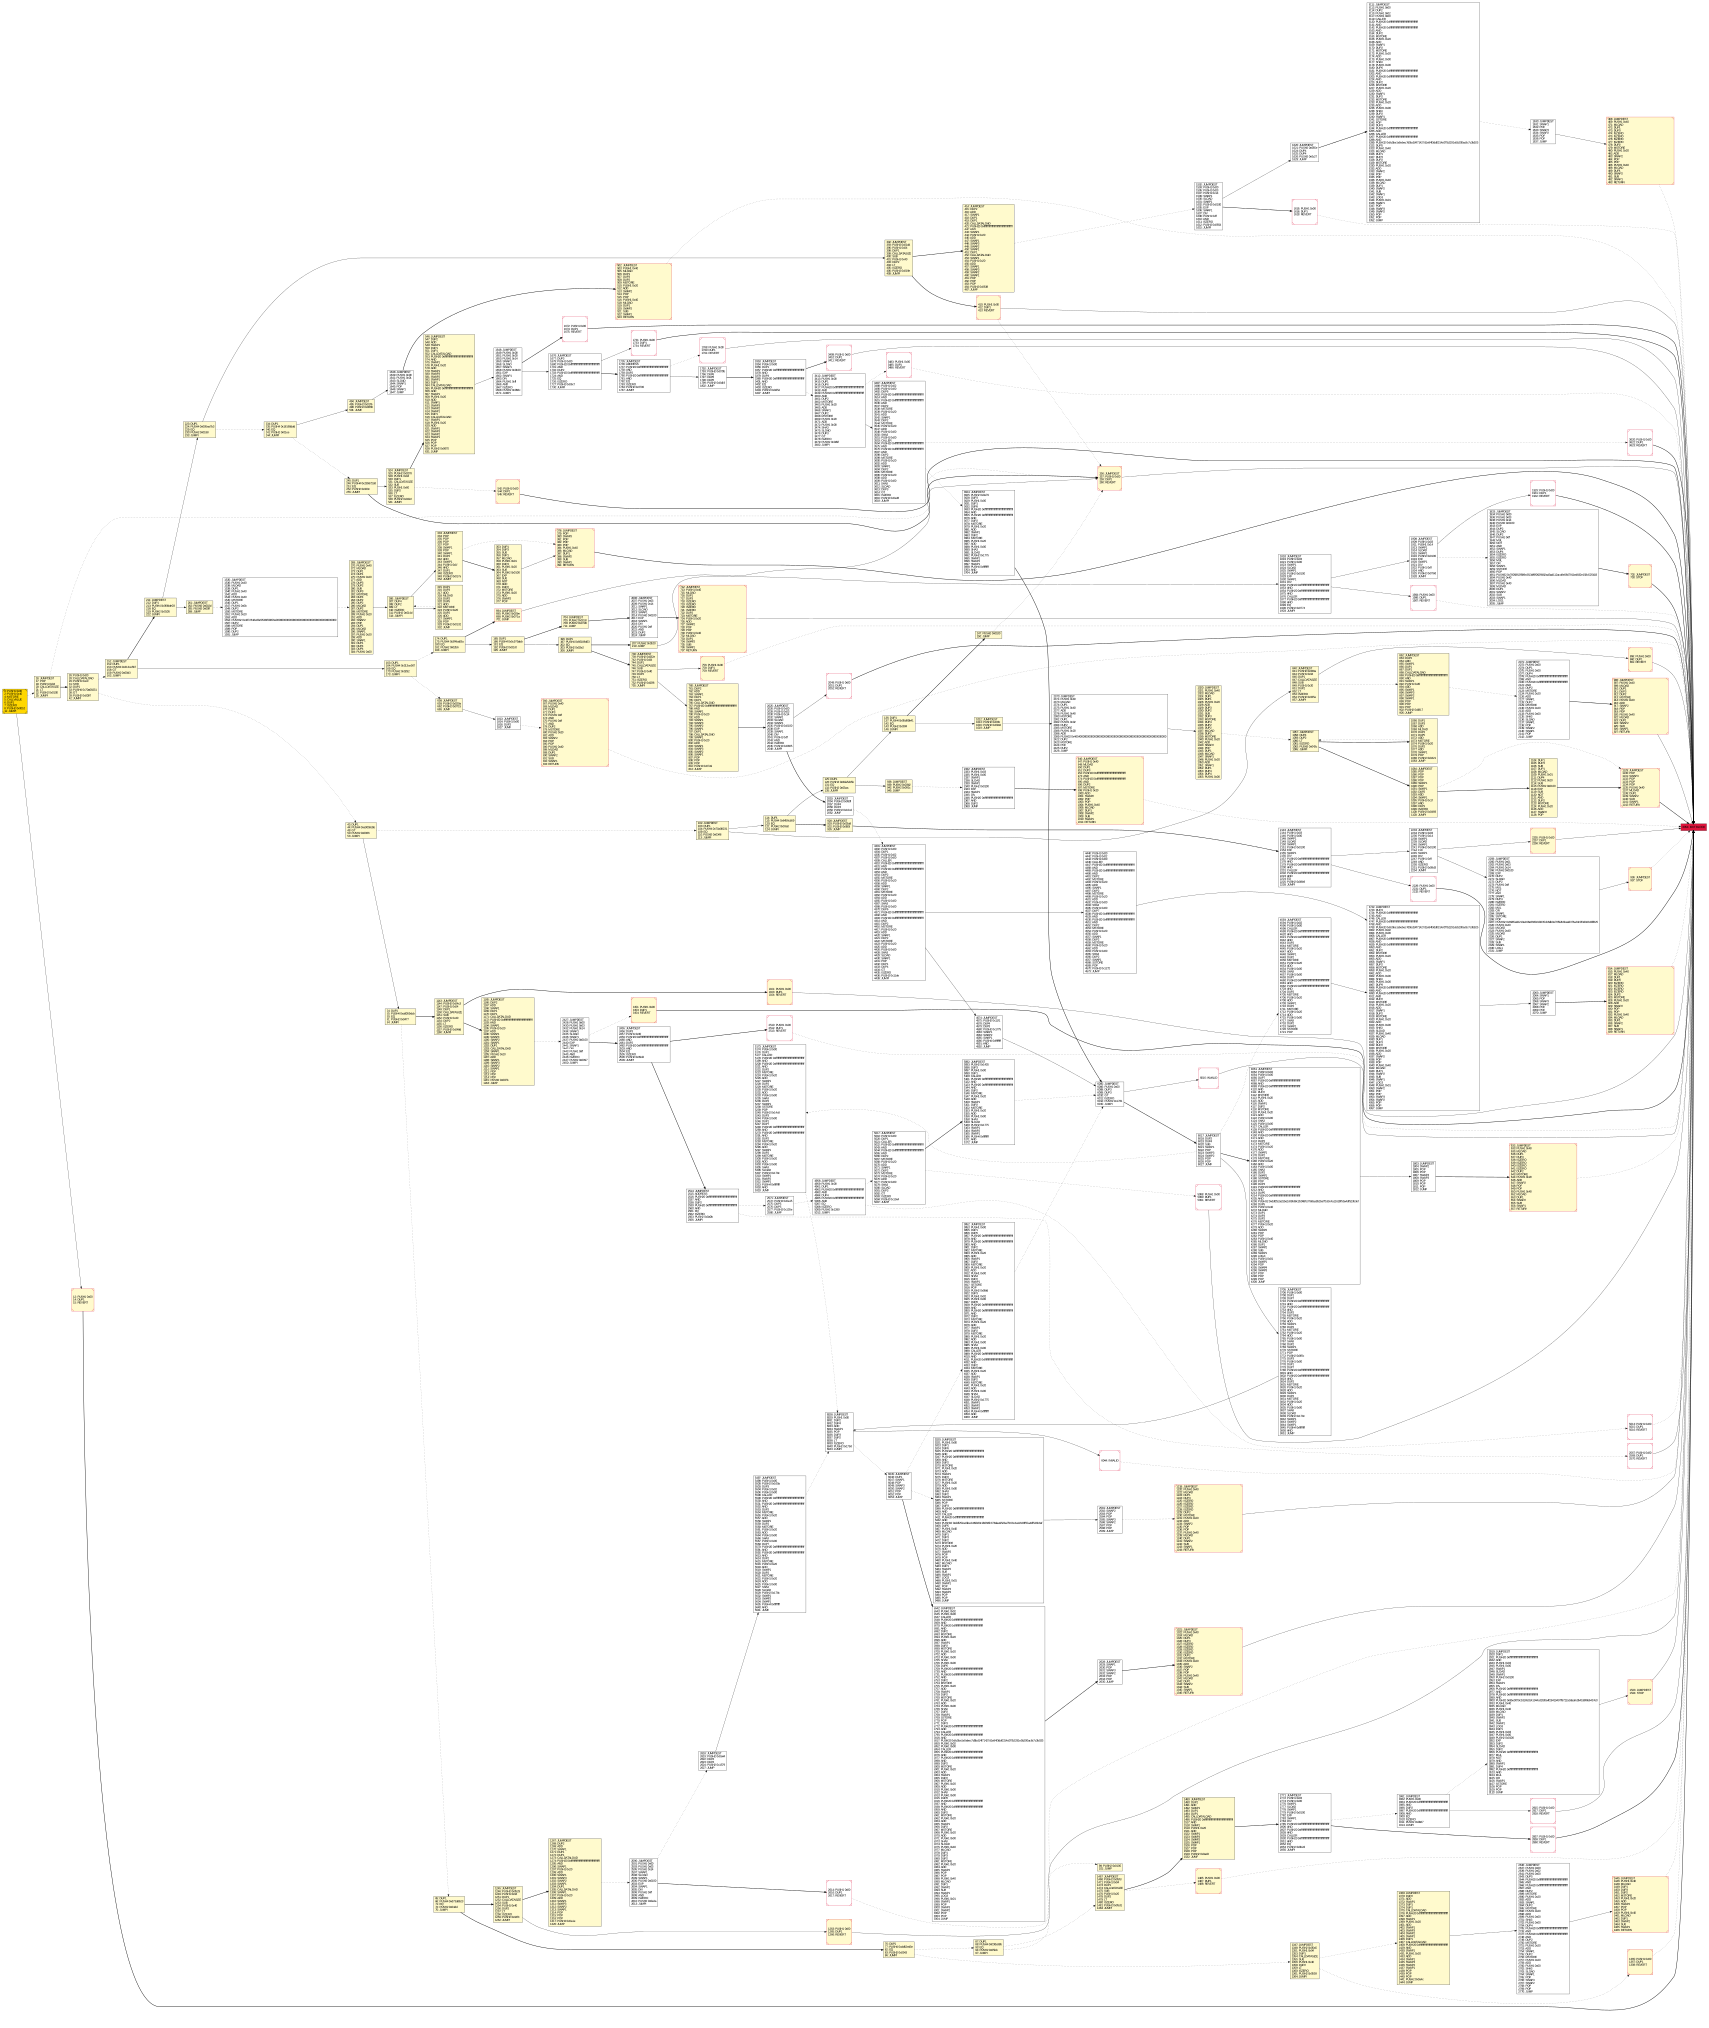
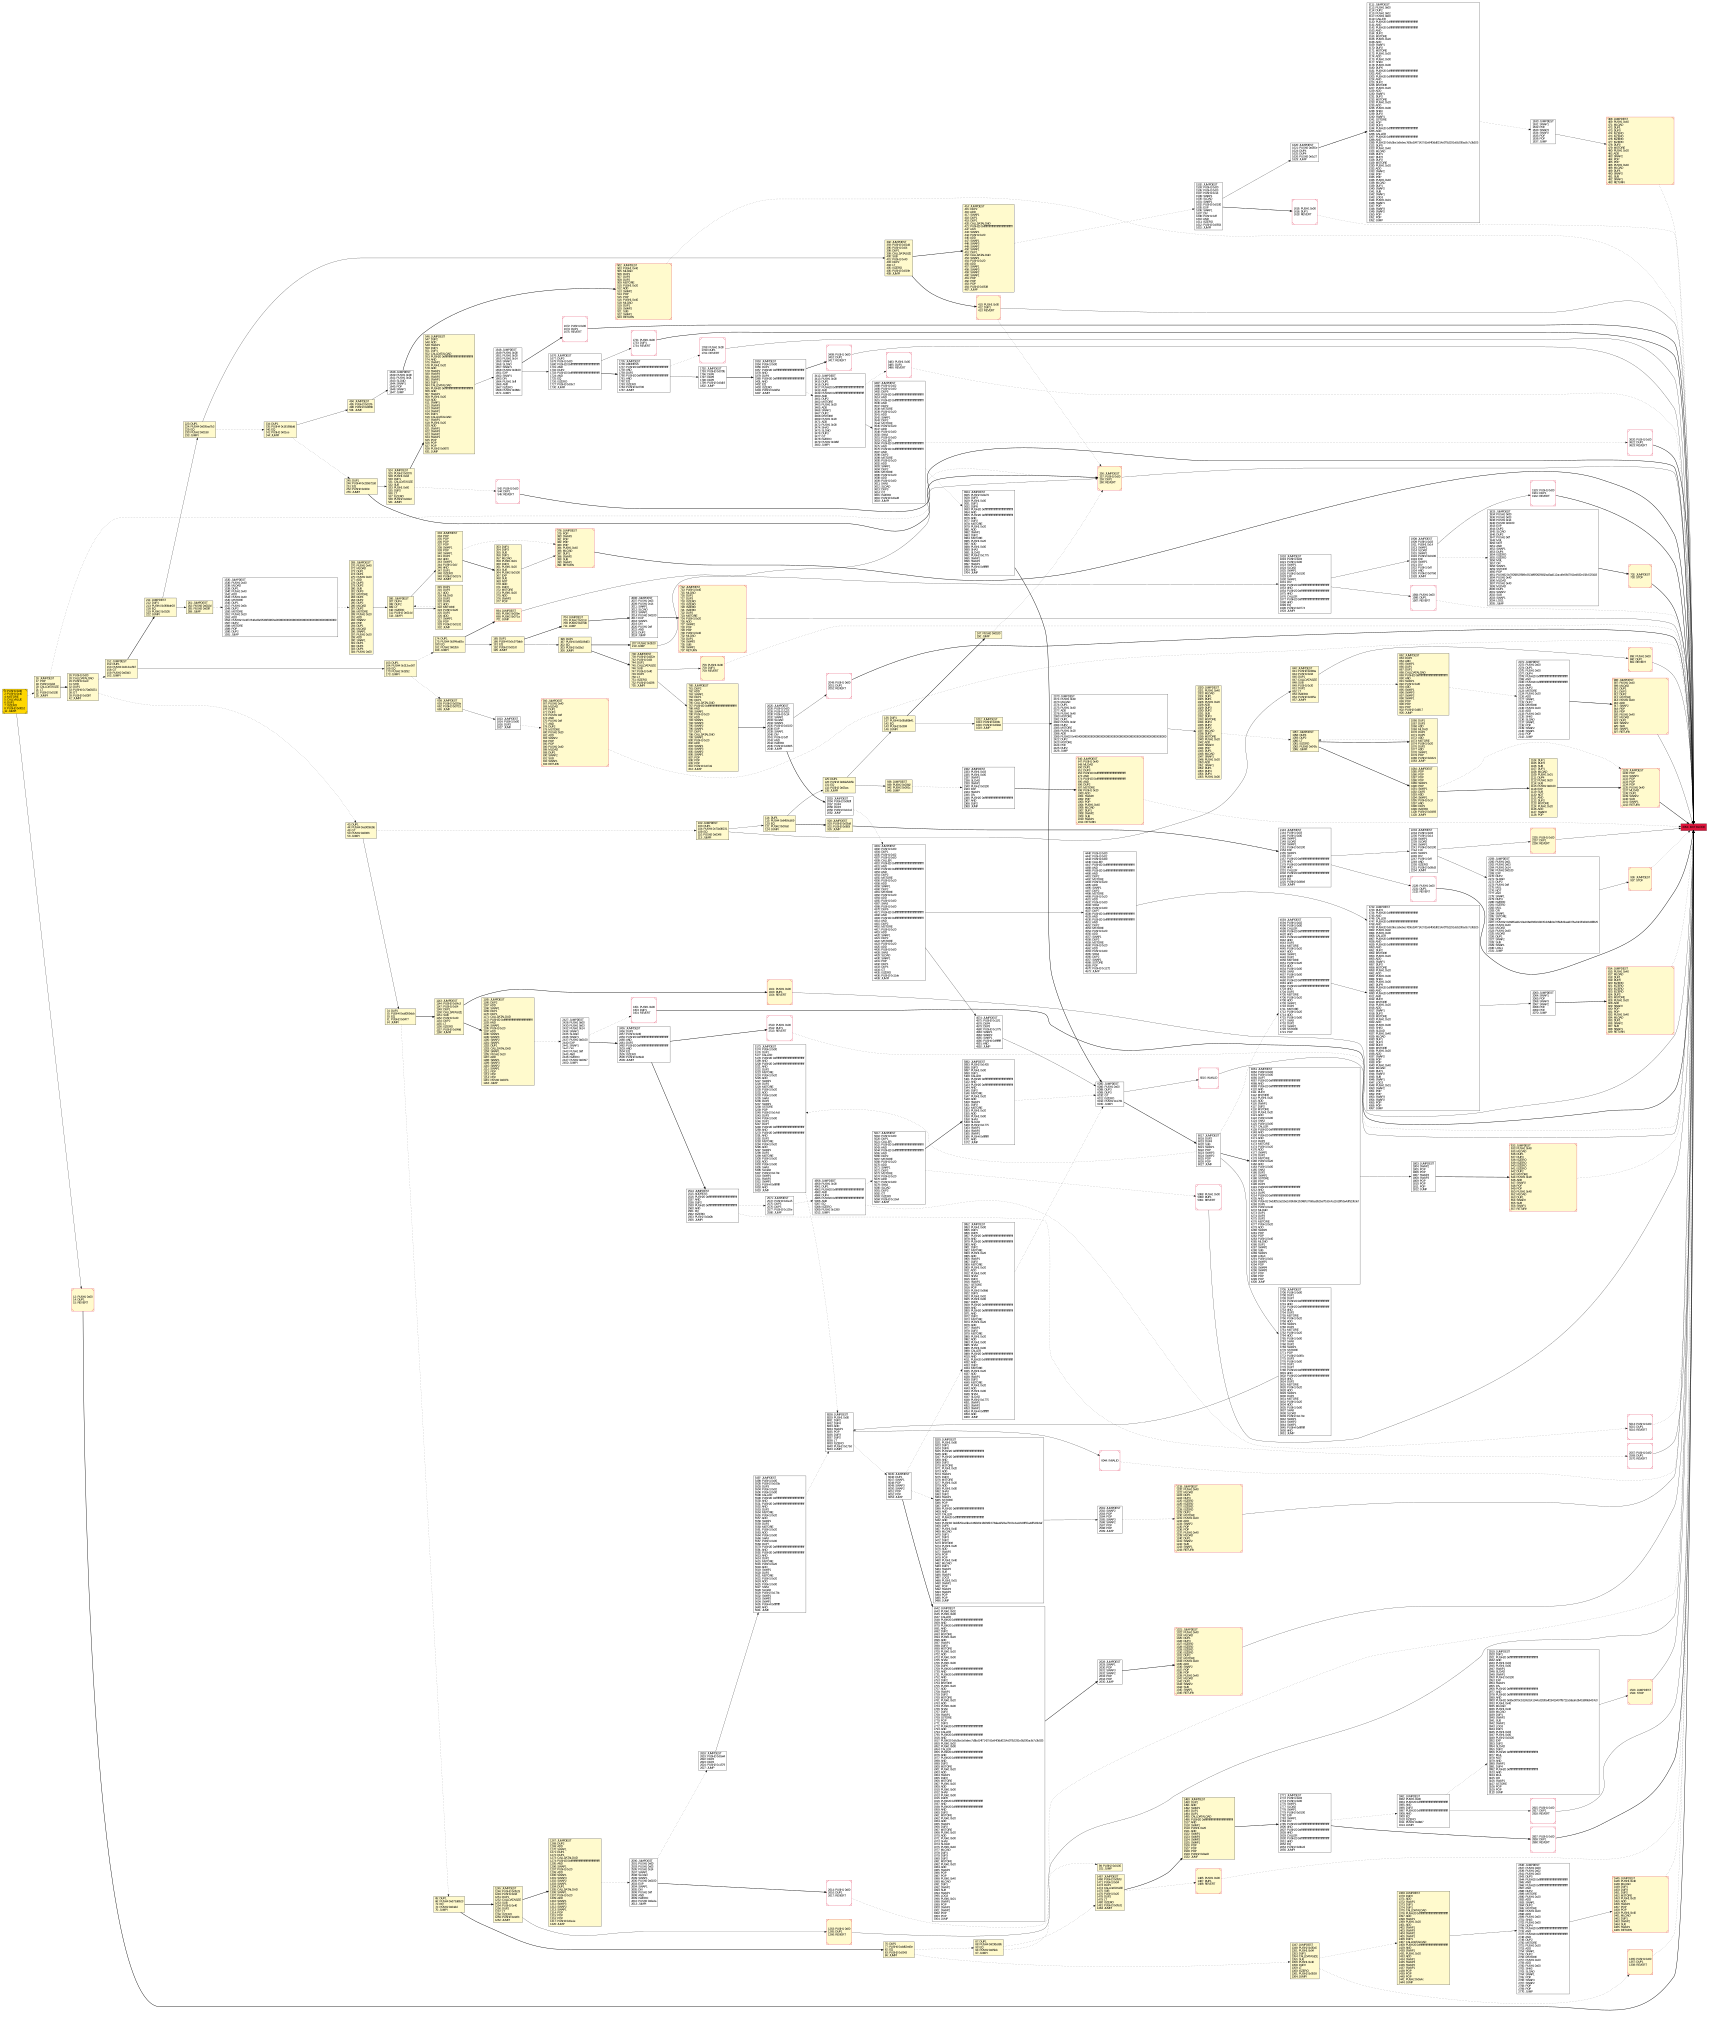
node "3408: PUSH1 0x00 3410: DUP1 3411: REVERT": label "3408: PUSH1 0x00 3410: DUP1 3411: REVERT" -> "3408: PUSH1 0x00 3410: DUP1 3417: REVERT"
node "542: PUSH1 0x00 544: DUP1 545: REVERT": fillcolor lemonchiffon -> white
node "2451: PUSH1 0x00 2453: DUP1 2454: REVERT": fillcolor lemonchiffon -> white
